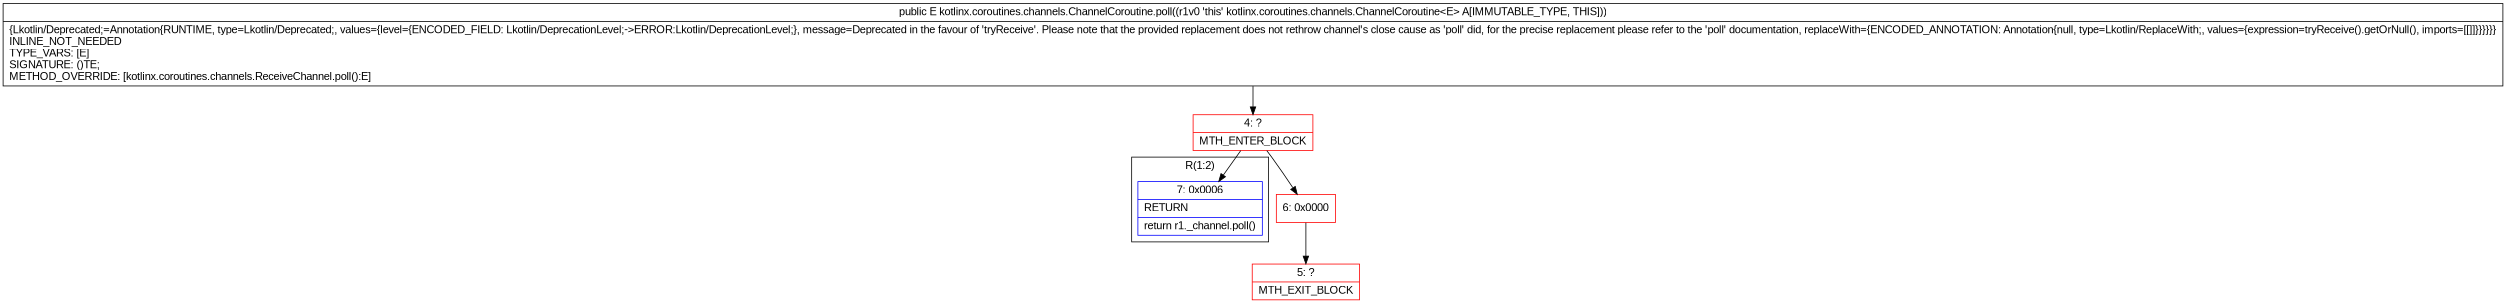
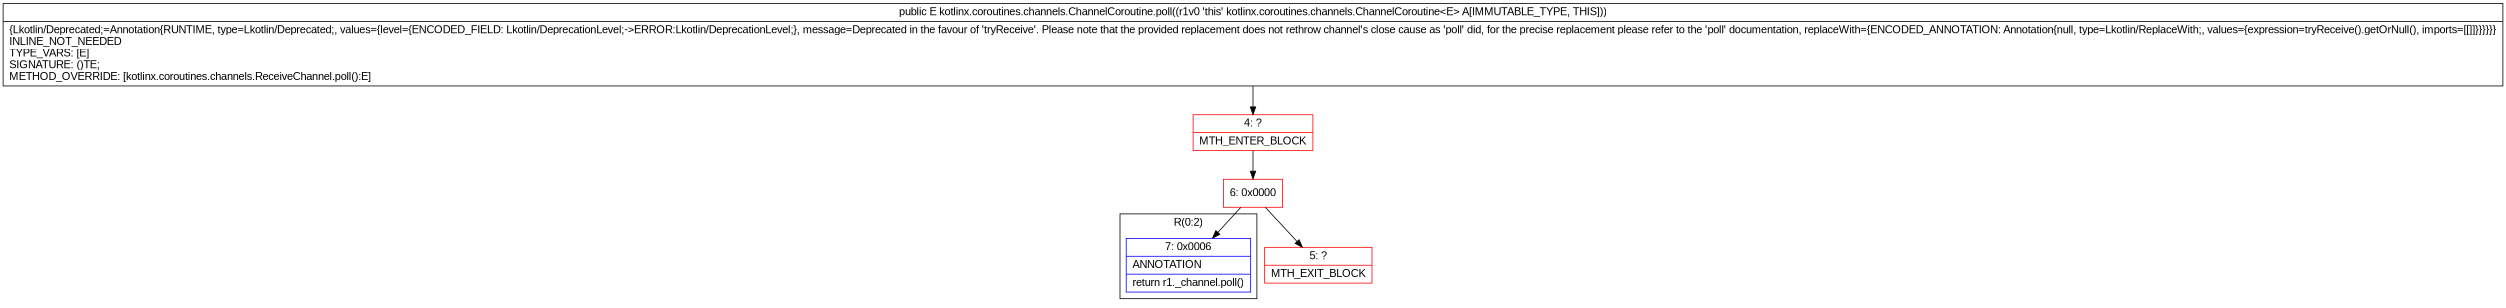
edge "4: ?" -> "7: 0x0006": now "6: 0x0000" -> "7: 0x0006"
cluster "R(1:2)": label "R(1:2)" -> "R(0:2)"
node "7: 0x0006": text "RETURN" -> "ANNOTATION"
